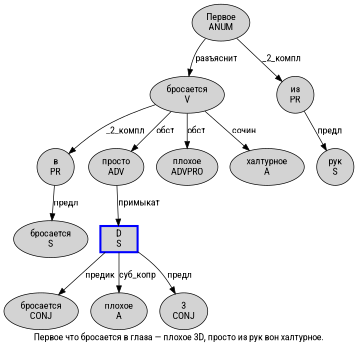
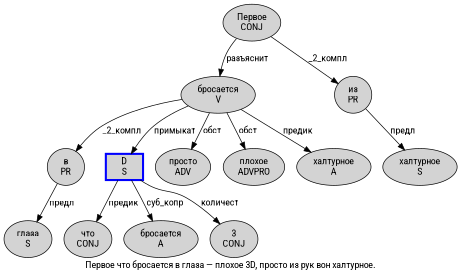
node "Первое ANUM": label "Первое ANUM" -> "Первое CONJ"
edge "бросается V" -> "халтурное A": label "сочин" -> "предик"
node "рук S": label "рук S" -> "халтурное S"
edge "просто ADV" -> "D S": now "бросается V" -> "D S"
node "бросается S": label "бросается S" -> "глаза S"
edge "D S" -> "3 CONJ": label "предл" -> "количест"
node "бросается CONJ": label "бросается CONJ" -> "что CONJ"
node "плохое A": label "плохое A" -> "бросается A"
